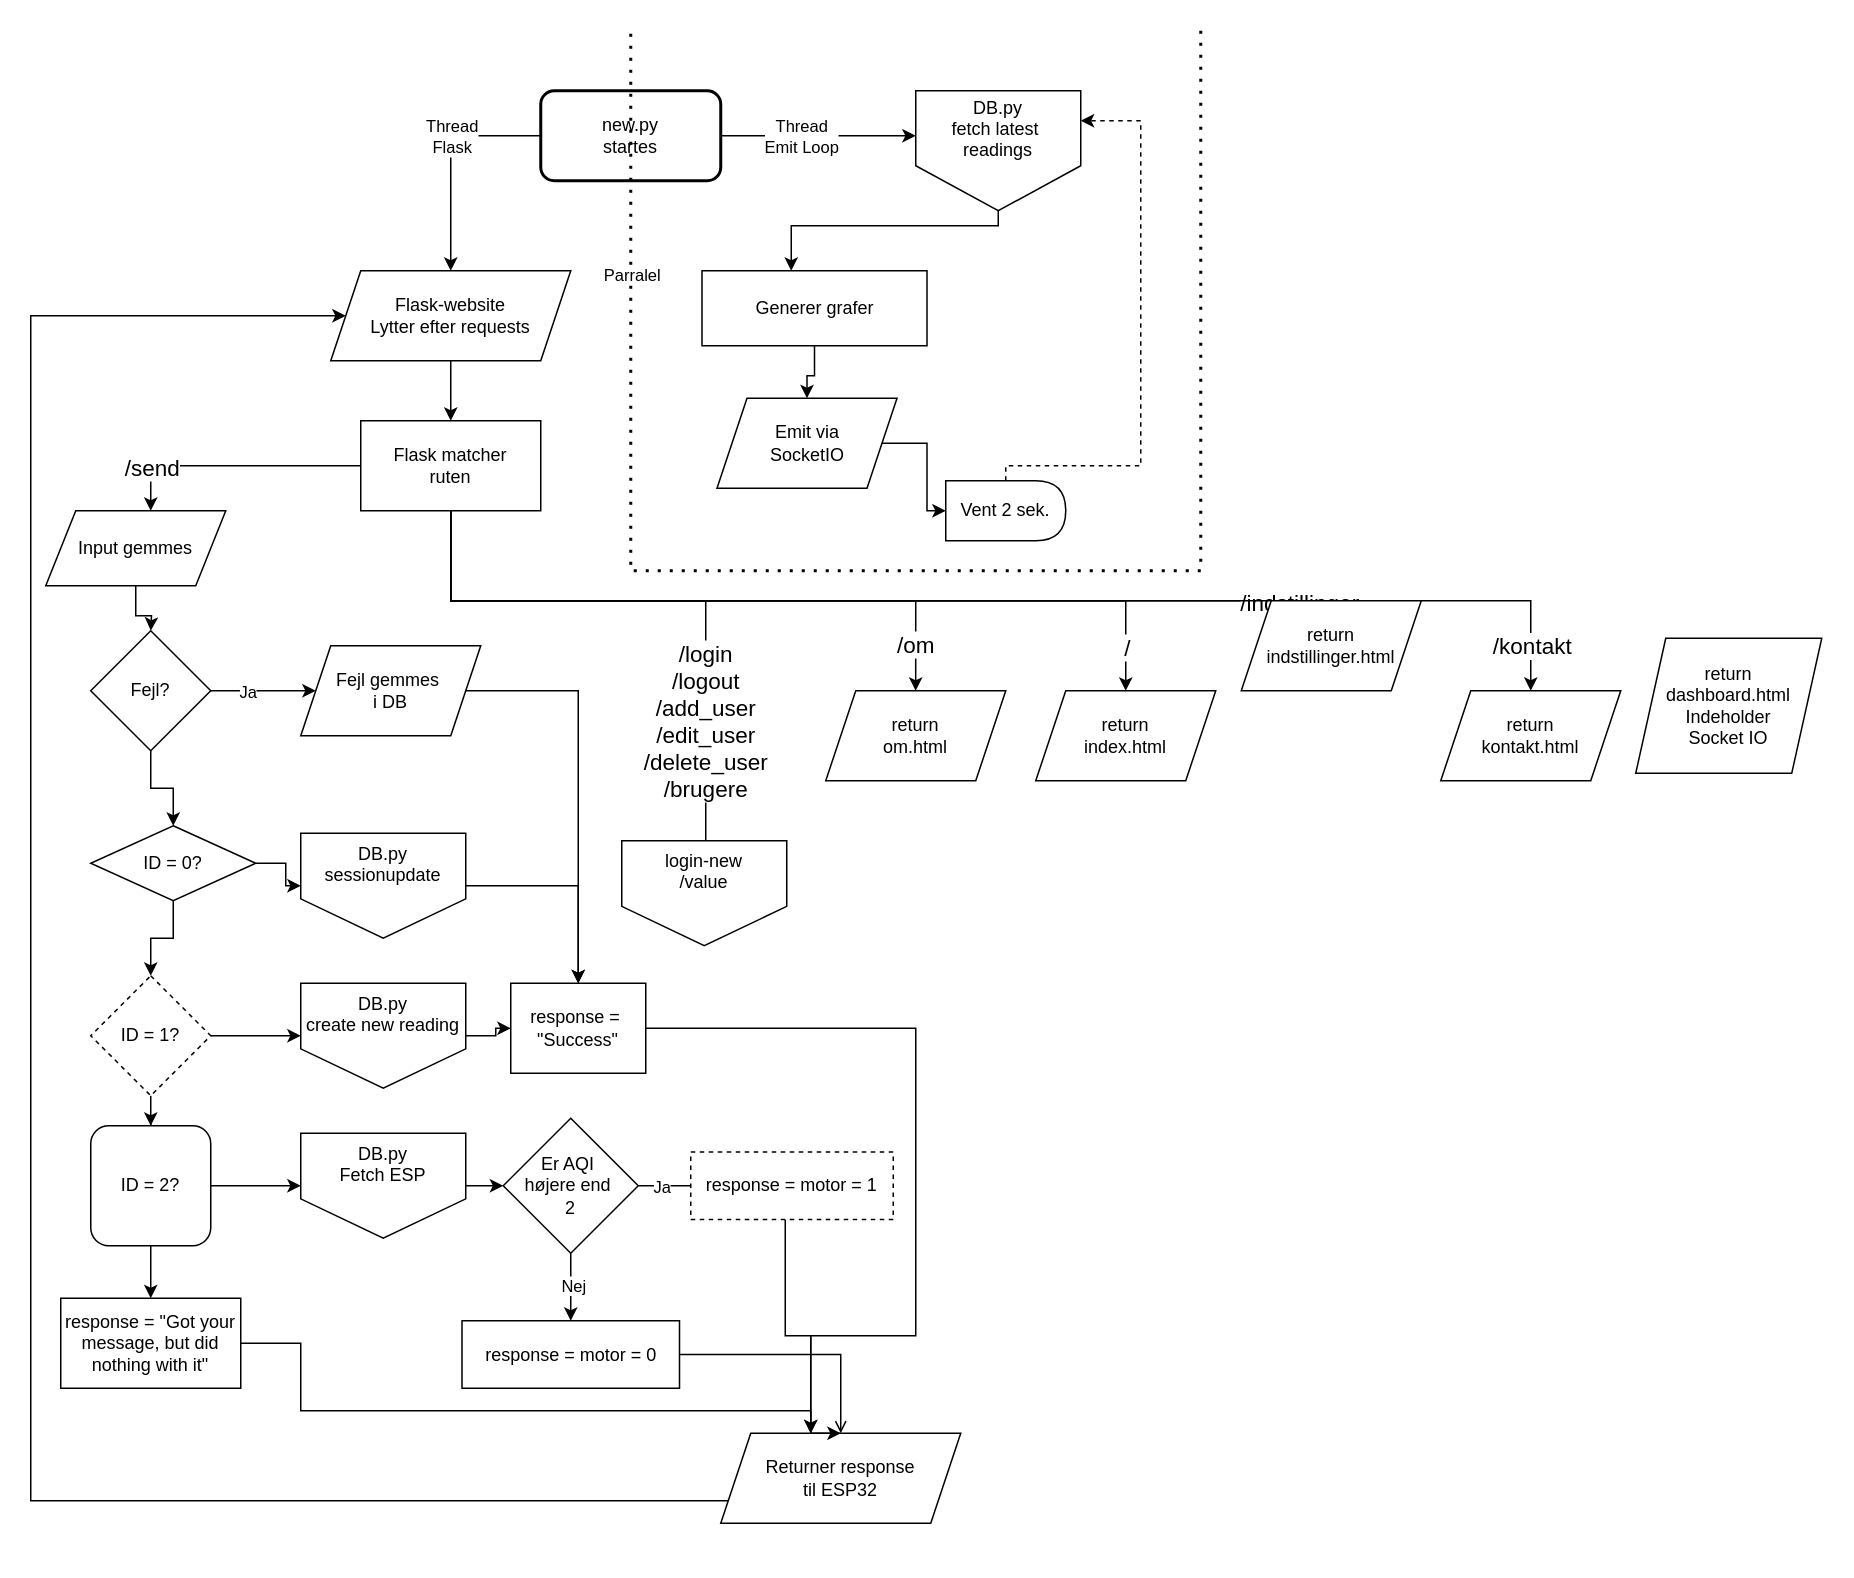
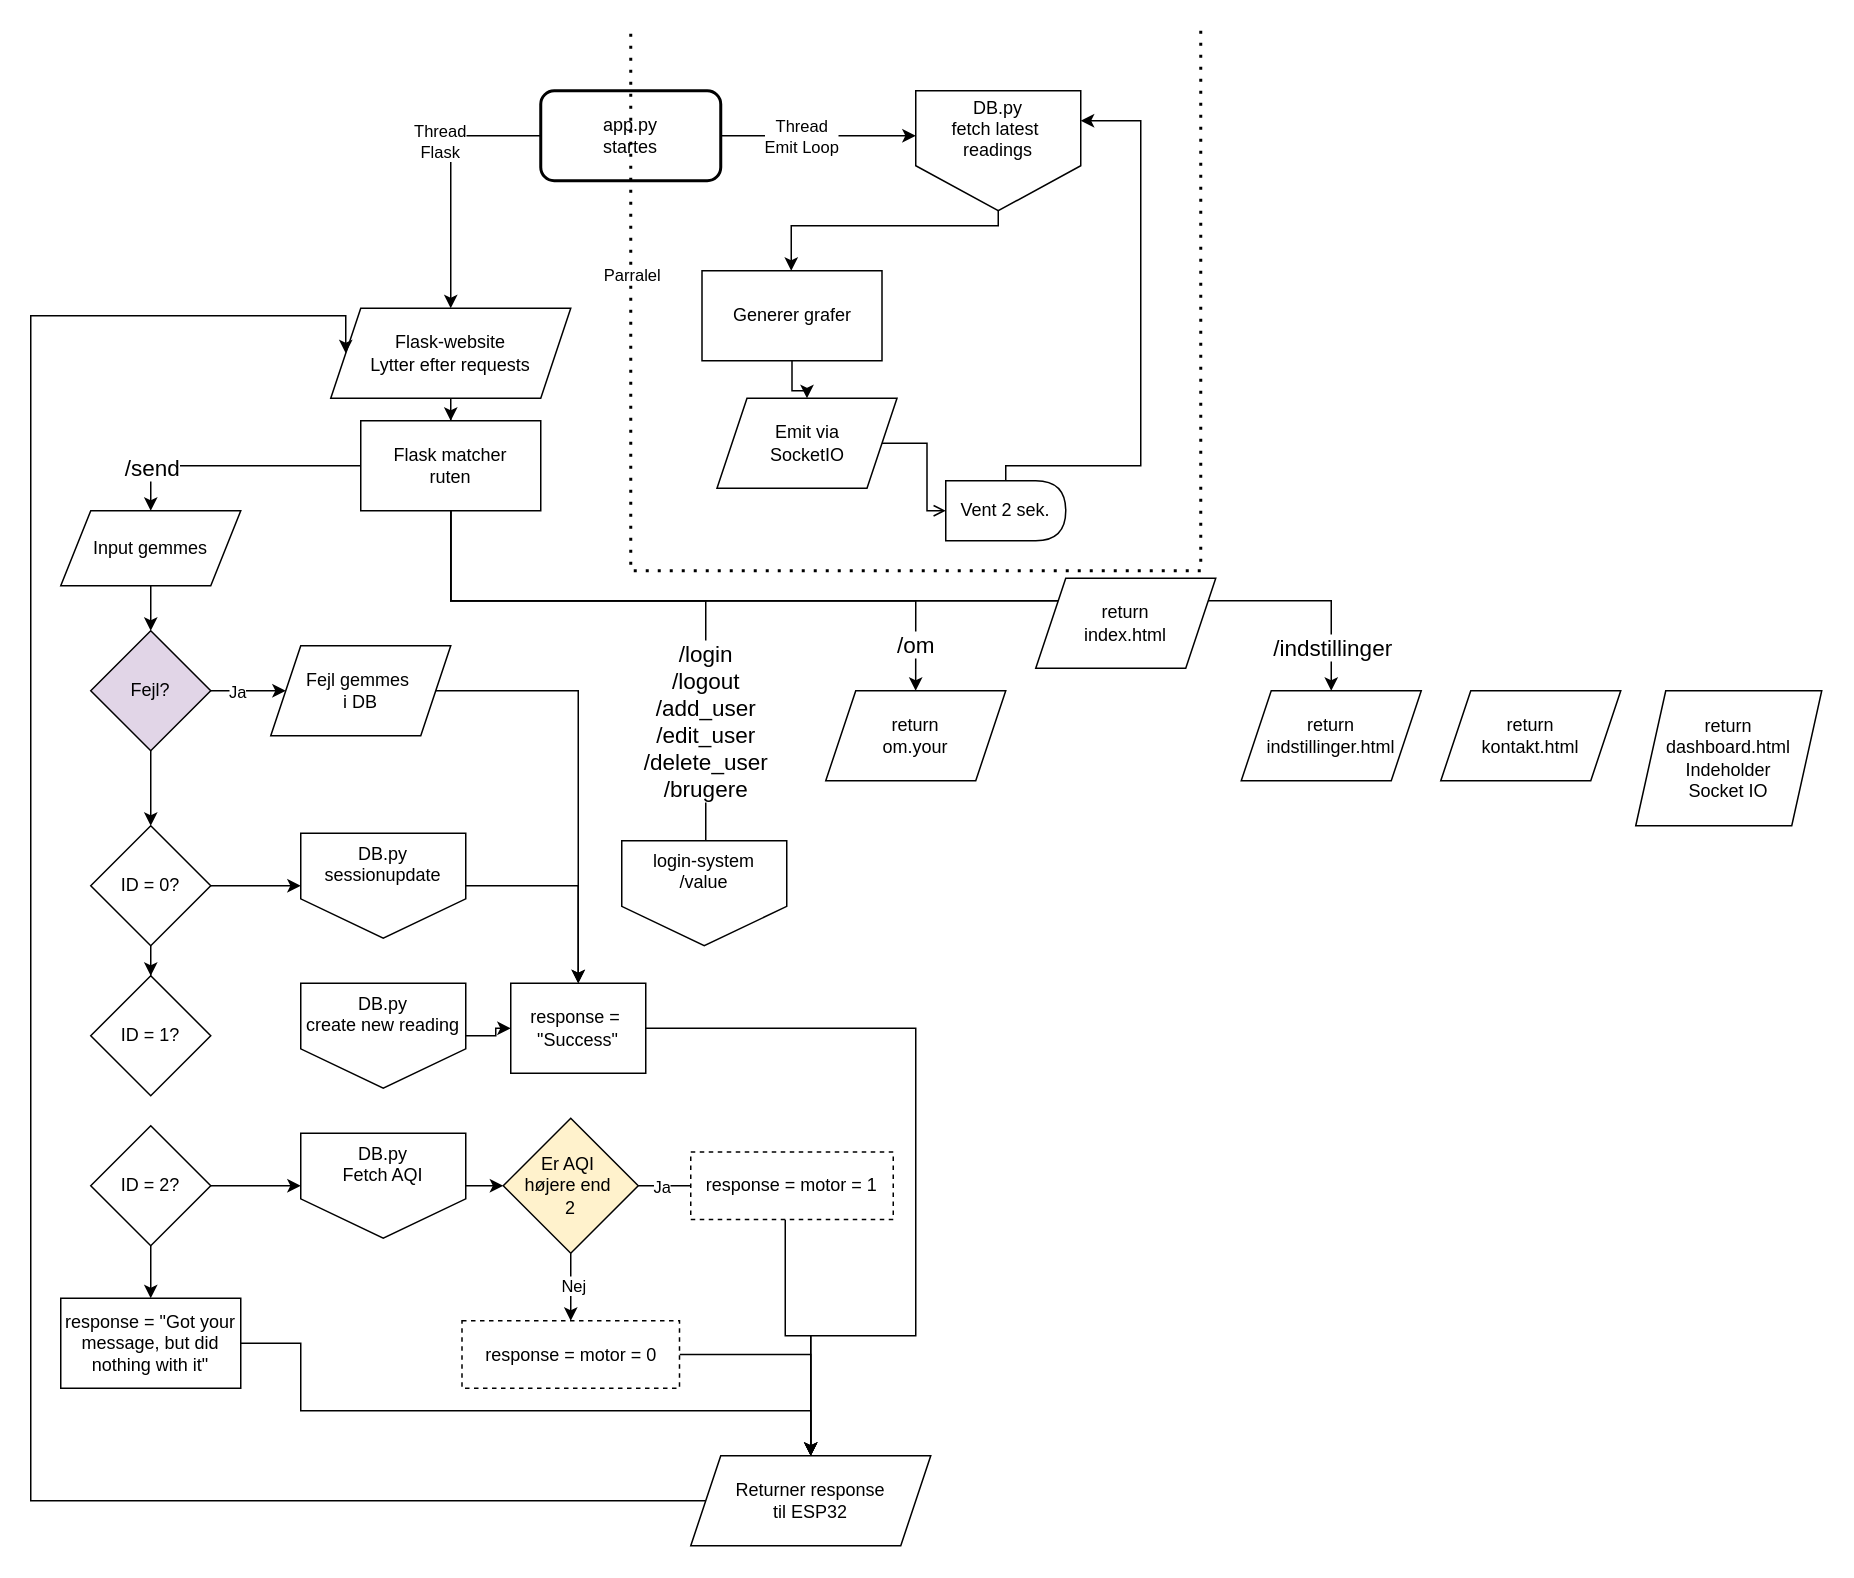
node "new.py startes": label "new.py startes" -> "app.py startes"
node "Generer grafer": size 225x75 -> 180x90
node "Flask-website Lytter efter requests": moved (451, 316) -> (451, 353)
edge "Vent 2 sek." -> "DB.py fetch latest readings": style dashed -> solid
edge "Emit via SocketIO" -> "Vent 2 sek.": arrowhead classic -> open
node "Input gemmes": moved (136, 548) -> (151, 548)
edge "Flask matcher ruten" -> "return kontakt.html": removed, label "/kontakt"
node "return indstillinger.html": moved (1331, 646) -> (1331, 736)
node "Fejl?": fillcolor #ffffff -> #e1d5e7
node "Fejl gemmes i DB": moved (391, 691) -> (361, 691)
node "return dashboard.html Indeholder Socket IO": moved (1729, 706) -> (1729, 758)
node "return om.html": label "return om.html" -> "return om.your"
node "return index.html": moved (1126, 736) -> (1126, 623)
node "ID = 0?": size 165x75 -> 120x120
node "login-new /value": label "login-new /value" -> "login-system /value"
node "ID = 1?": style dashed -> solid
edge "ID = 1?" -> "DB.py create new reading": removed
edge "ID = 1?" -> "ID = 2?": removed
node "ID = 2?": shape rounded rectangle -> diamond
node "DB.py Fetch ESP": label "DB.py Fetch ESP" -> "DB.py Fetch AQI"
node "Er AQI højere end 2": fillcolor #ffffff -> #fff2cc
node "response = motor = 0": style solid -> dashed
node "Returner response til ESP32": moved (841, 1478) -> (811, 1501)
